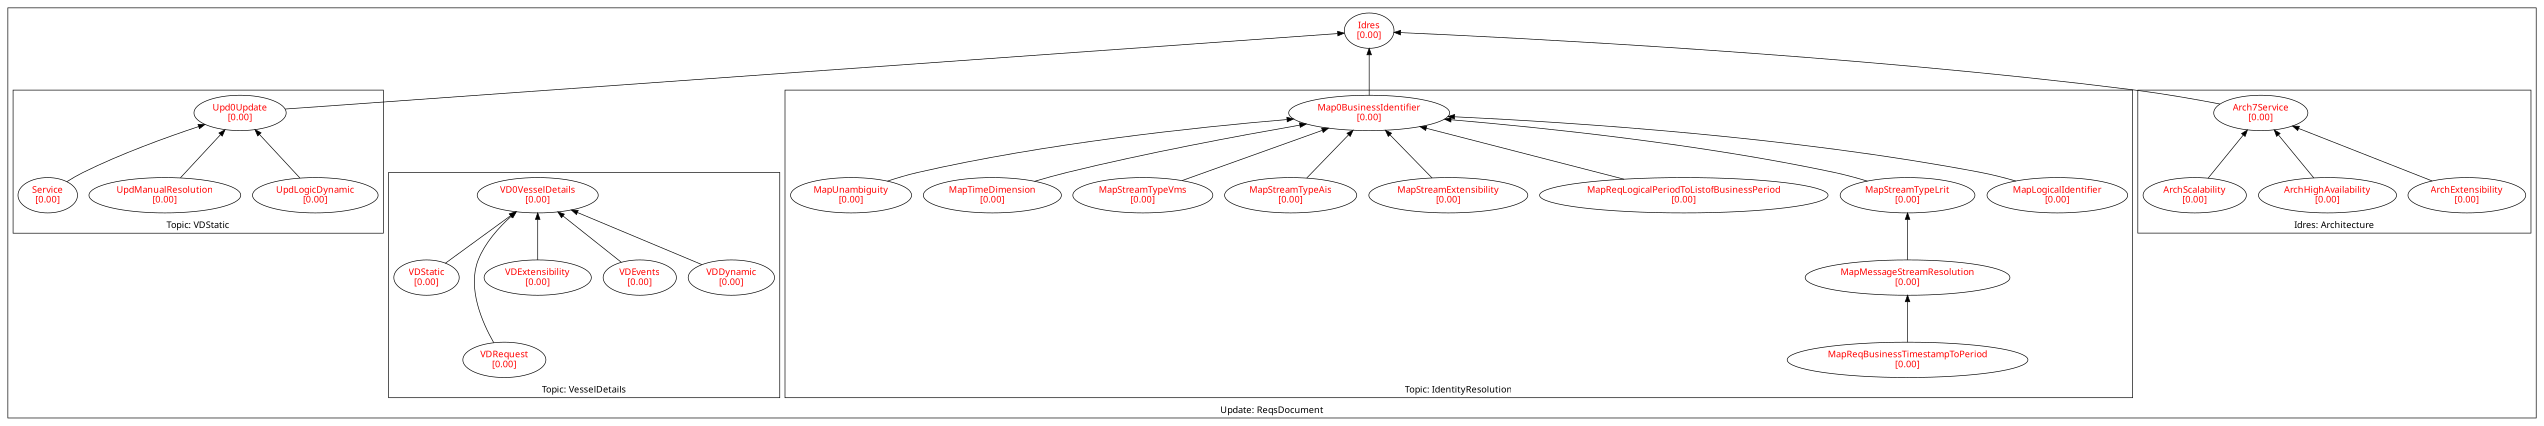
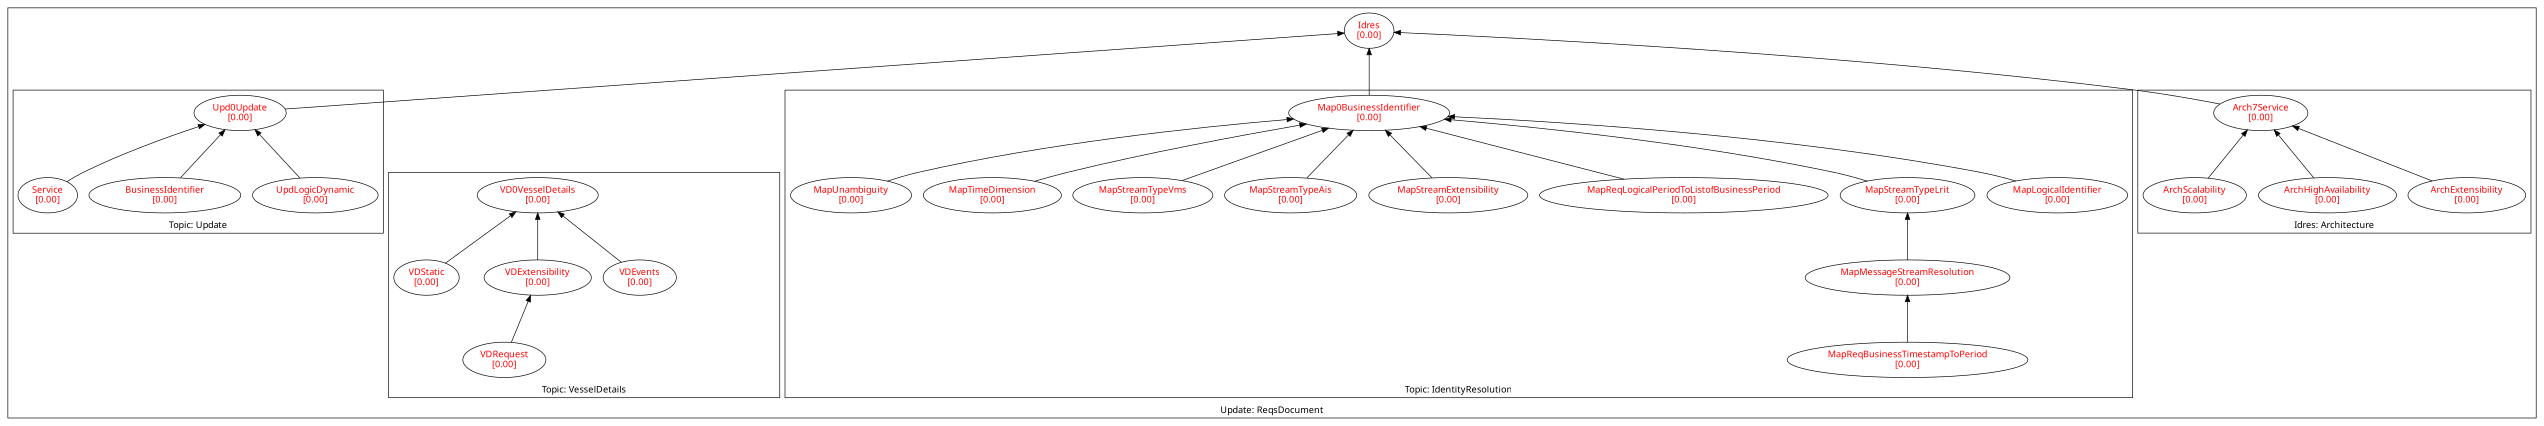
node "UpdManualResolution [0.00]": label "UpdManualResolution [0.00]" -> "BusinessIdentifier [0.00]"
cluster "Topic: VDStatic": label "Topic: VDStatic" -> "Topic: Update"
edge "VDRequest [0.00]" -> "VD0VesselDetails [0.00]": now "VDRequest [0.00]" -> "VDExtensibility [0.00]"
node "VDDynamic [0.00]": removed
